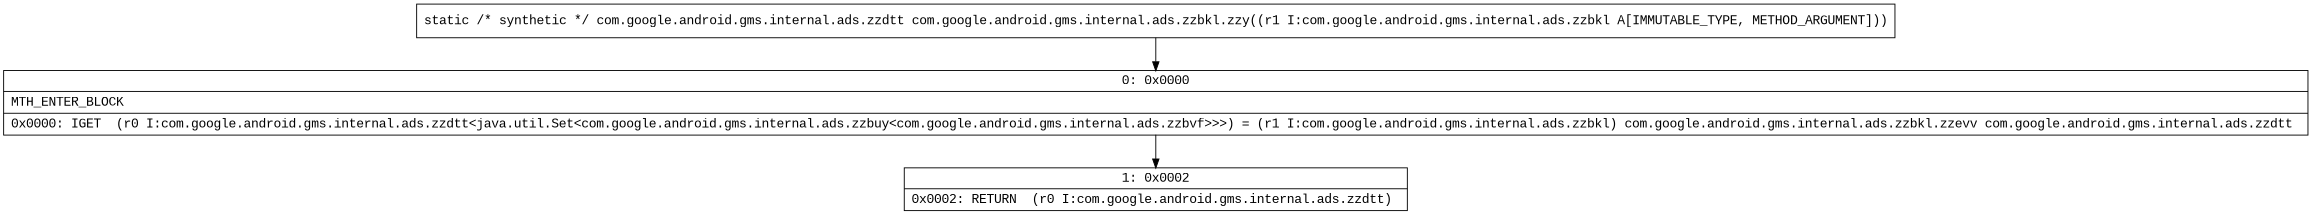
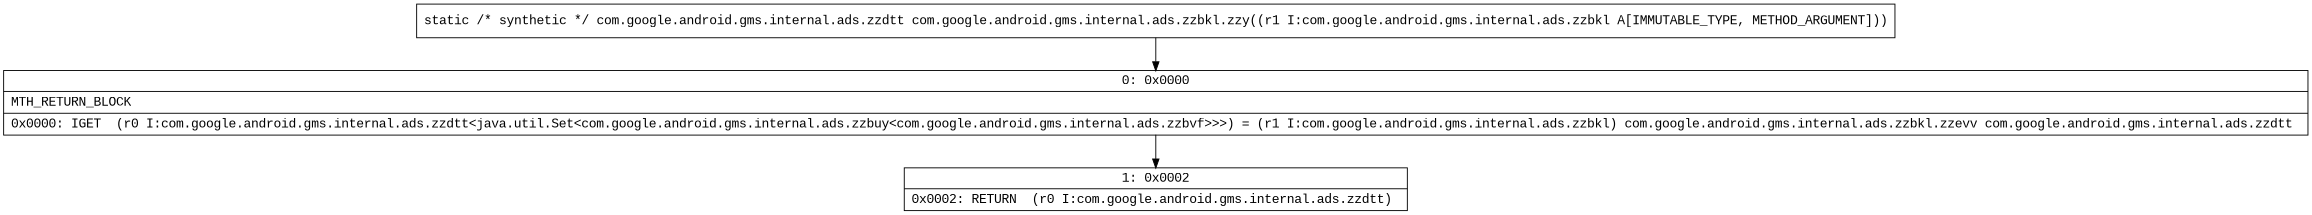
node "0: 0x0000": text "MTH_ENTER_BLOCK" -> "MTH_RETURN_BLOCK"
